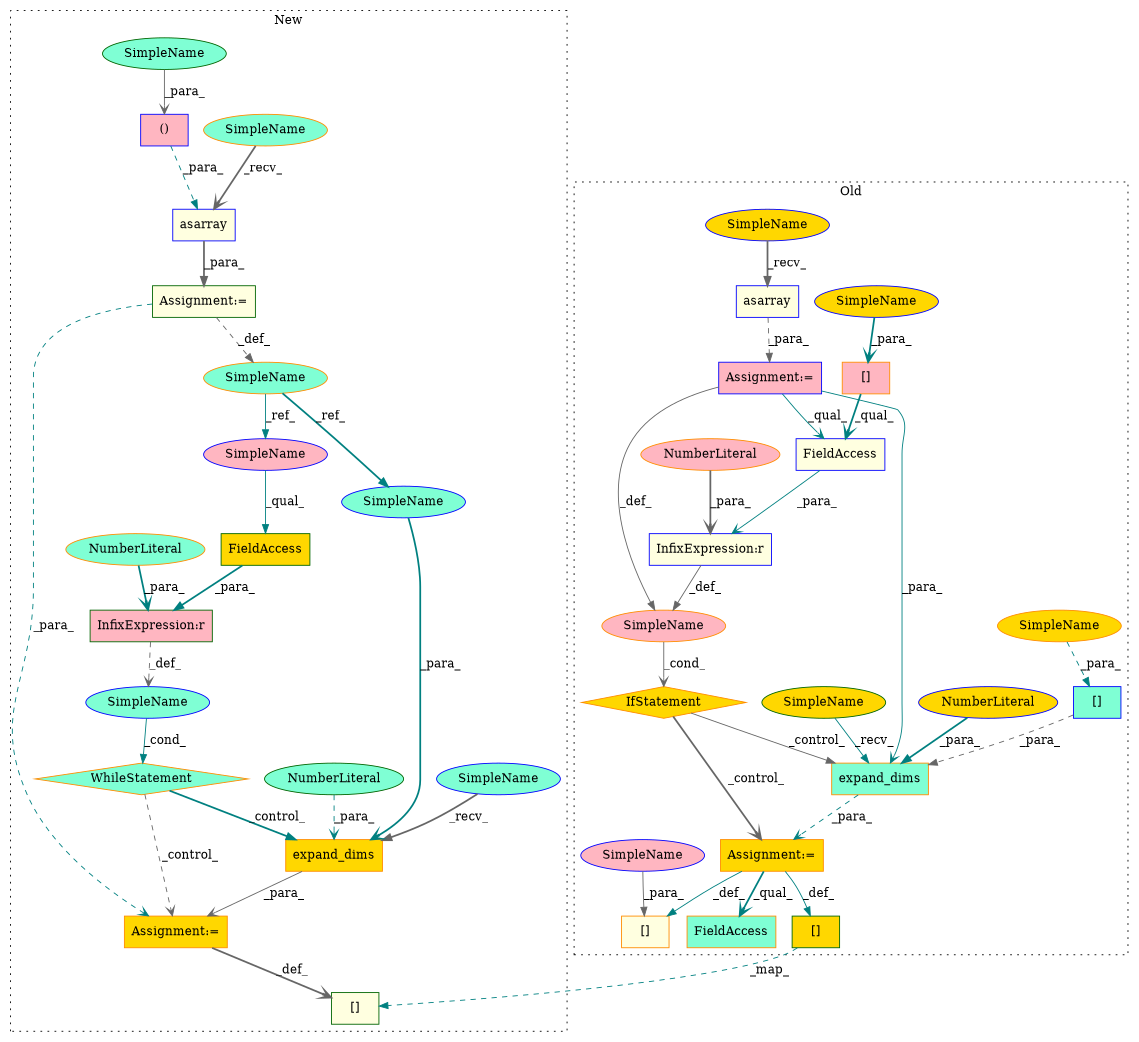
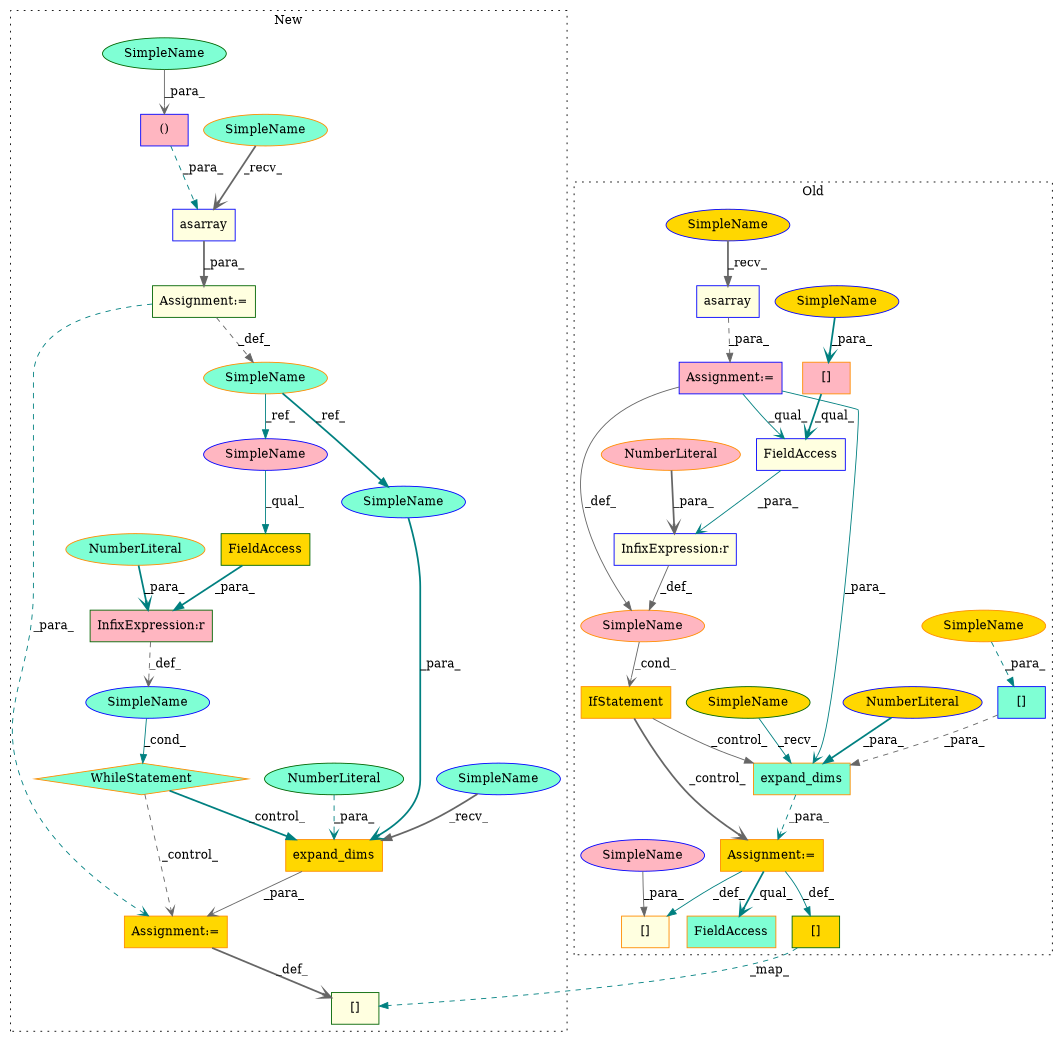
node "IfStatement": shape diamond -> box
